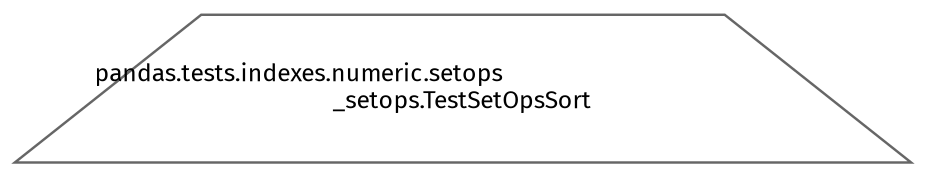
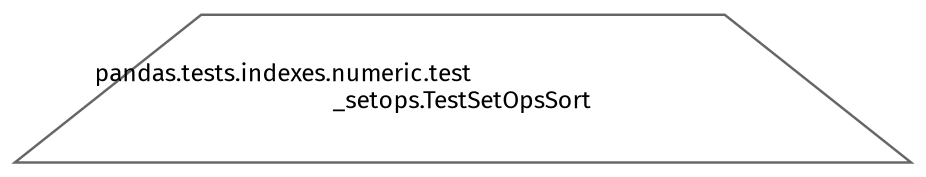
node "pandas.tests.indexes.numeric.setops _setops.TestSetOpsSort": label "pandas.tests.indexes.numeric.setops _setops.TestSetOpsSort" -> "pandas.tests.indexes.numeric.test _setops.TestSetOpsSort"
